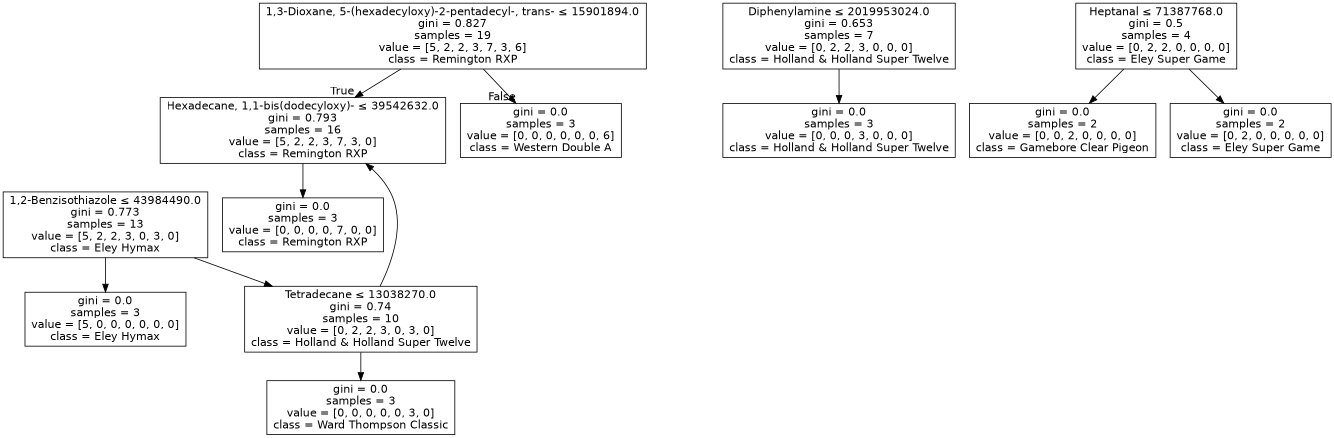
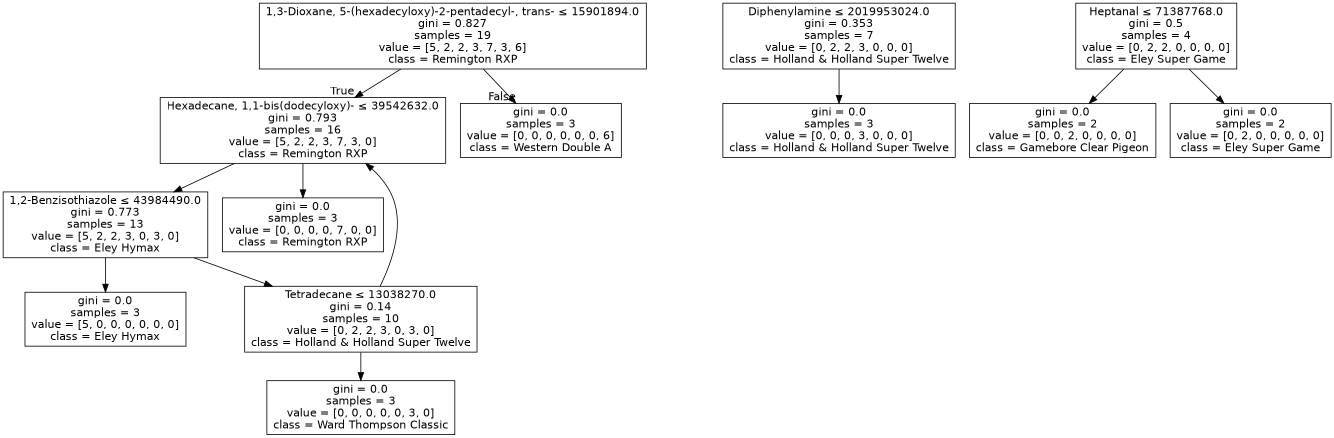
node "Diphenylamine ≤ 2019953024.0": text "gini = 0.653" -> "gini = 0.353"
edge "Hexadecane, 1,1-bis(dodecyloxy)- ≤ 39542632.0" -> "1,2-Benzisothiazole ≤ 43984490.0": added
node "Tetradecane ≤ 13038270.0": text "gini = 0.74" -> "gini = 0.14"
